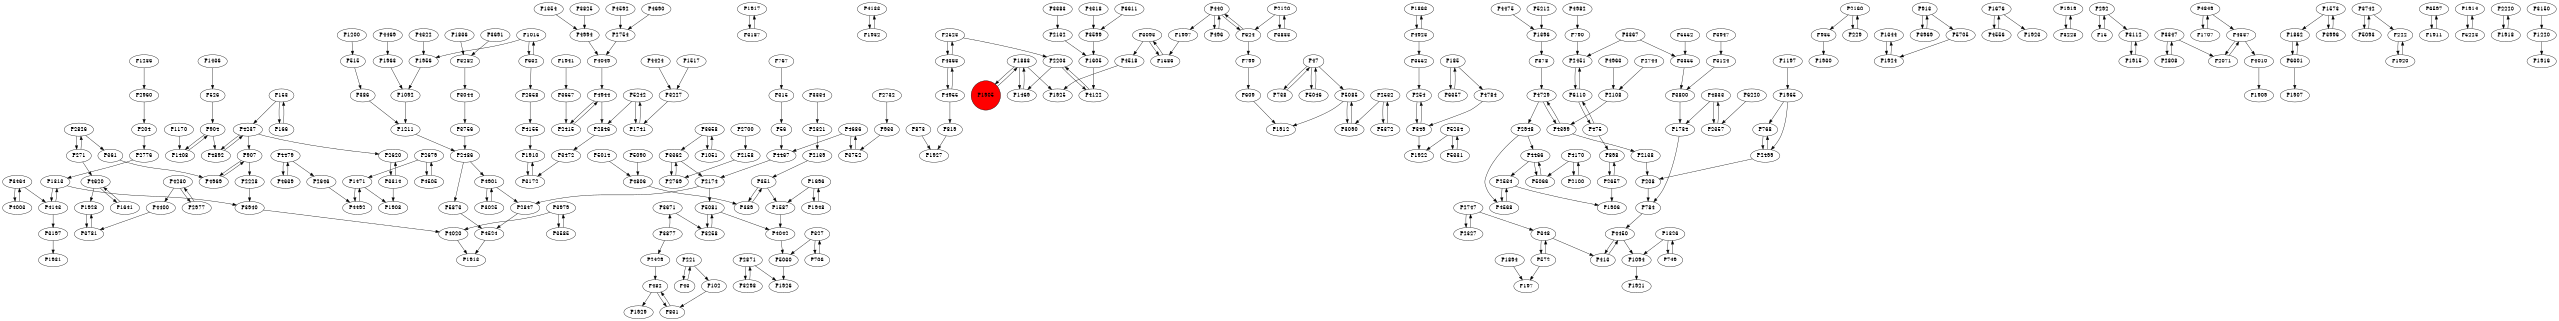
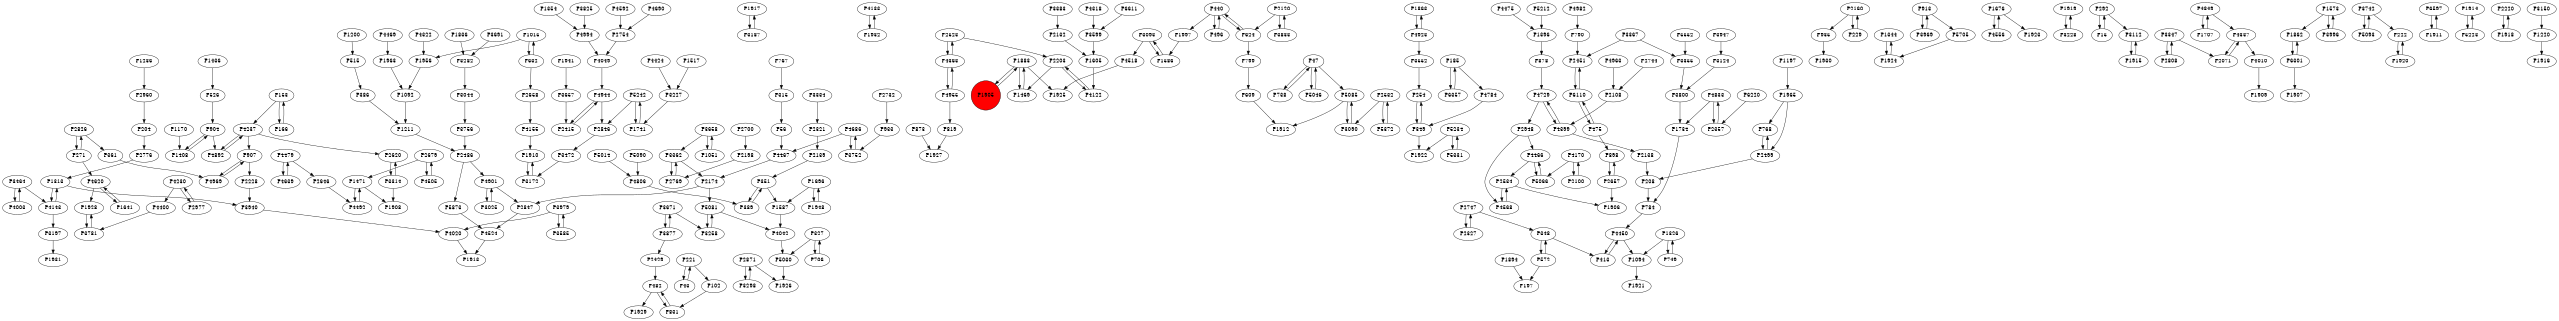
node "P2158": label "P2158" -> "P2198"
edge "P3671" -> "P3877": added
